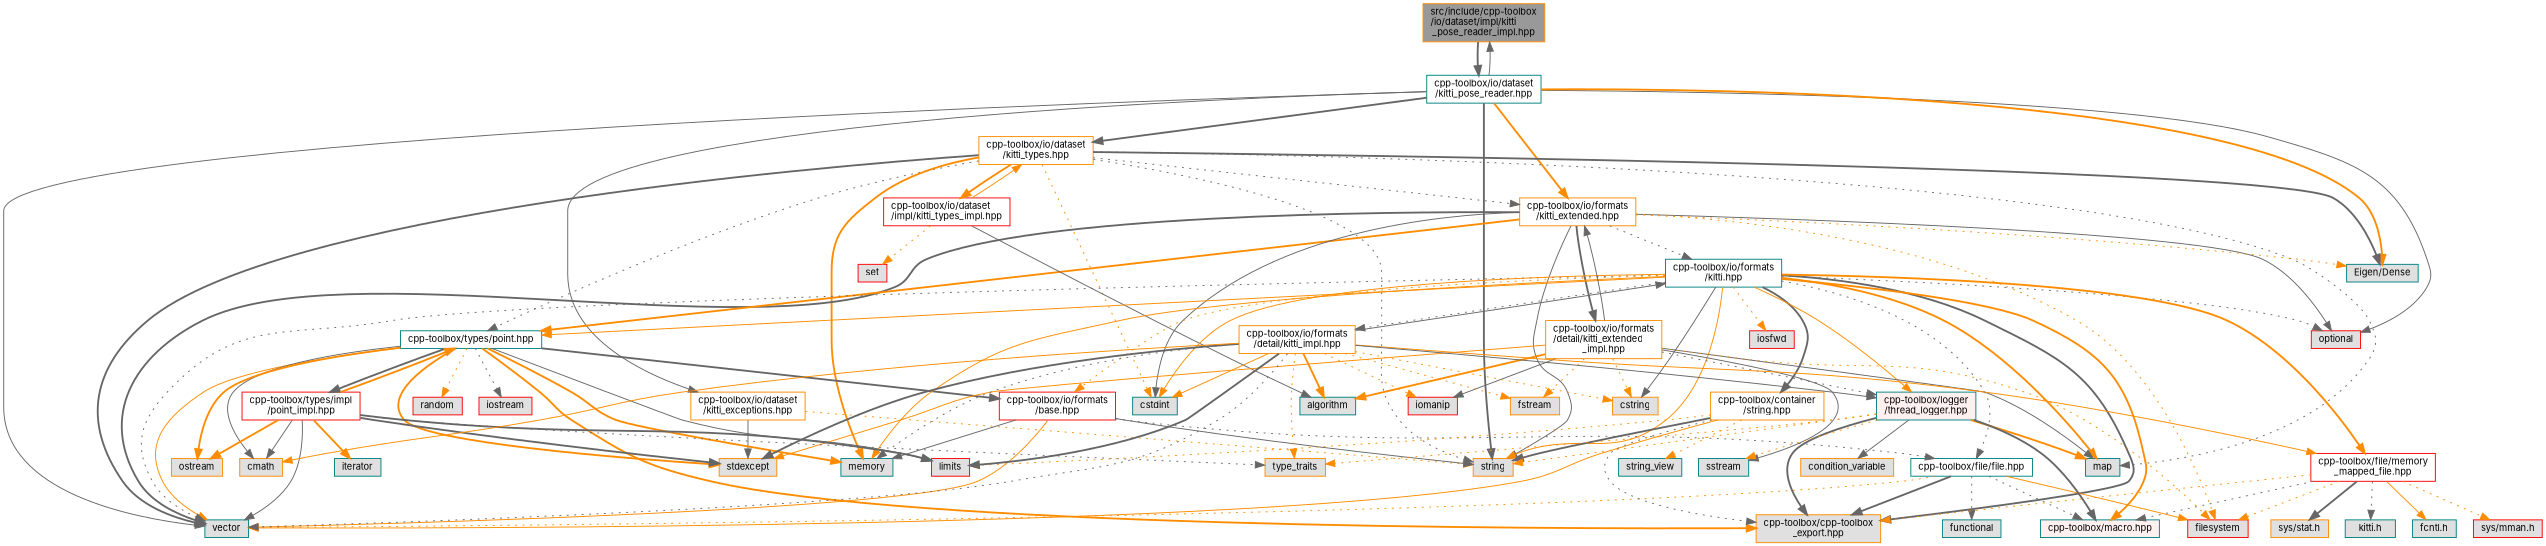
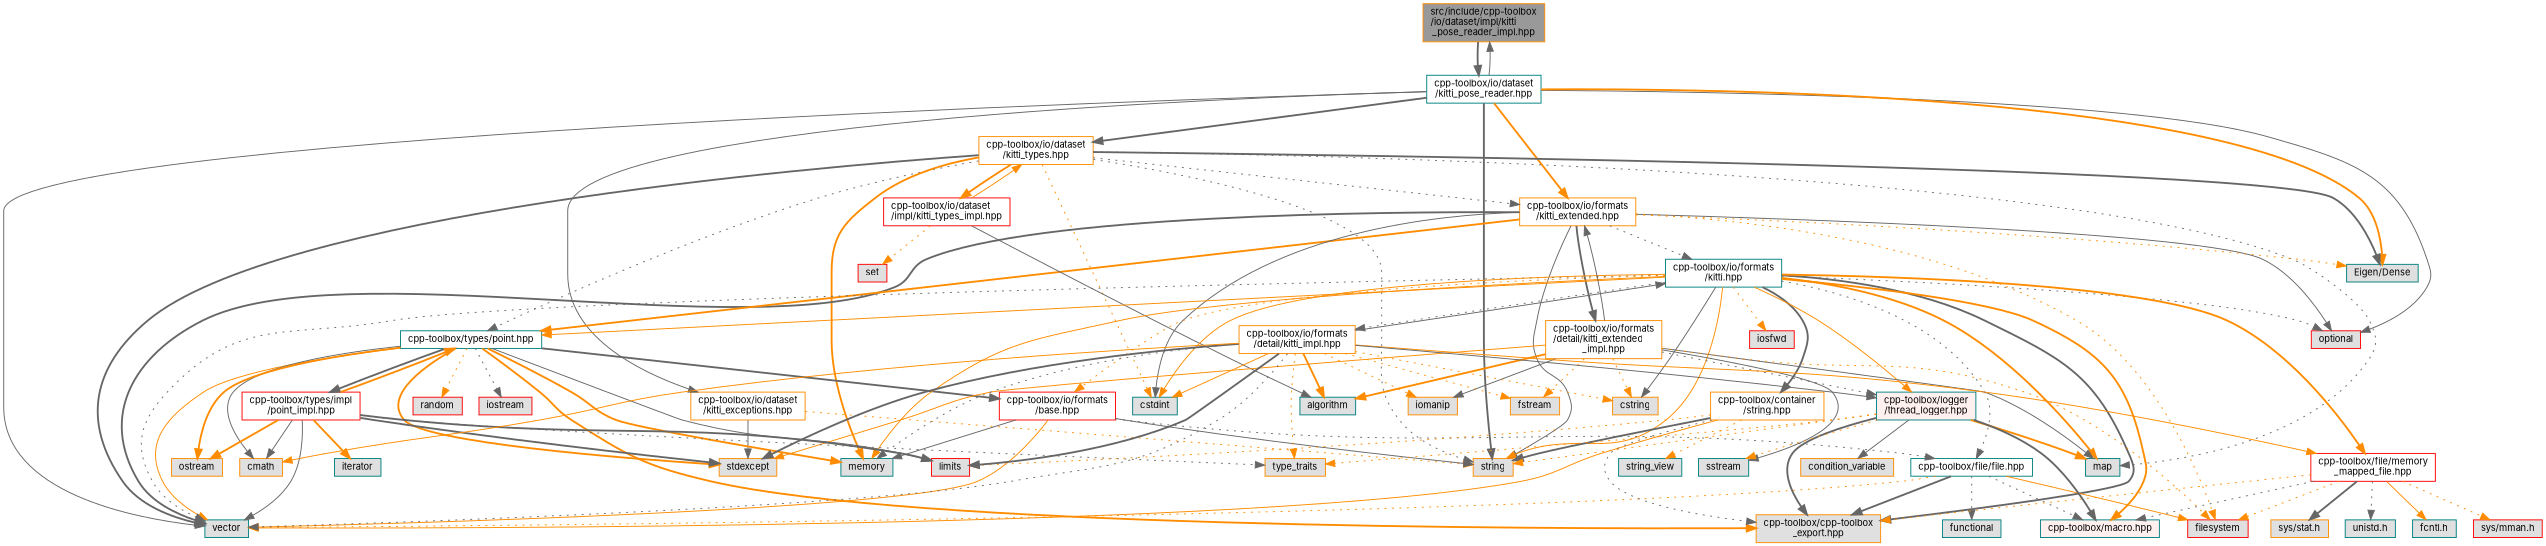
node "iomanip": color red -> darkorange
node "kitti.h": label "kitti.h" -> "unistd.h"
